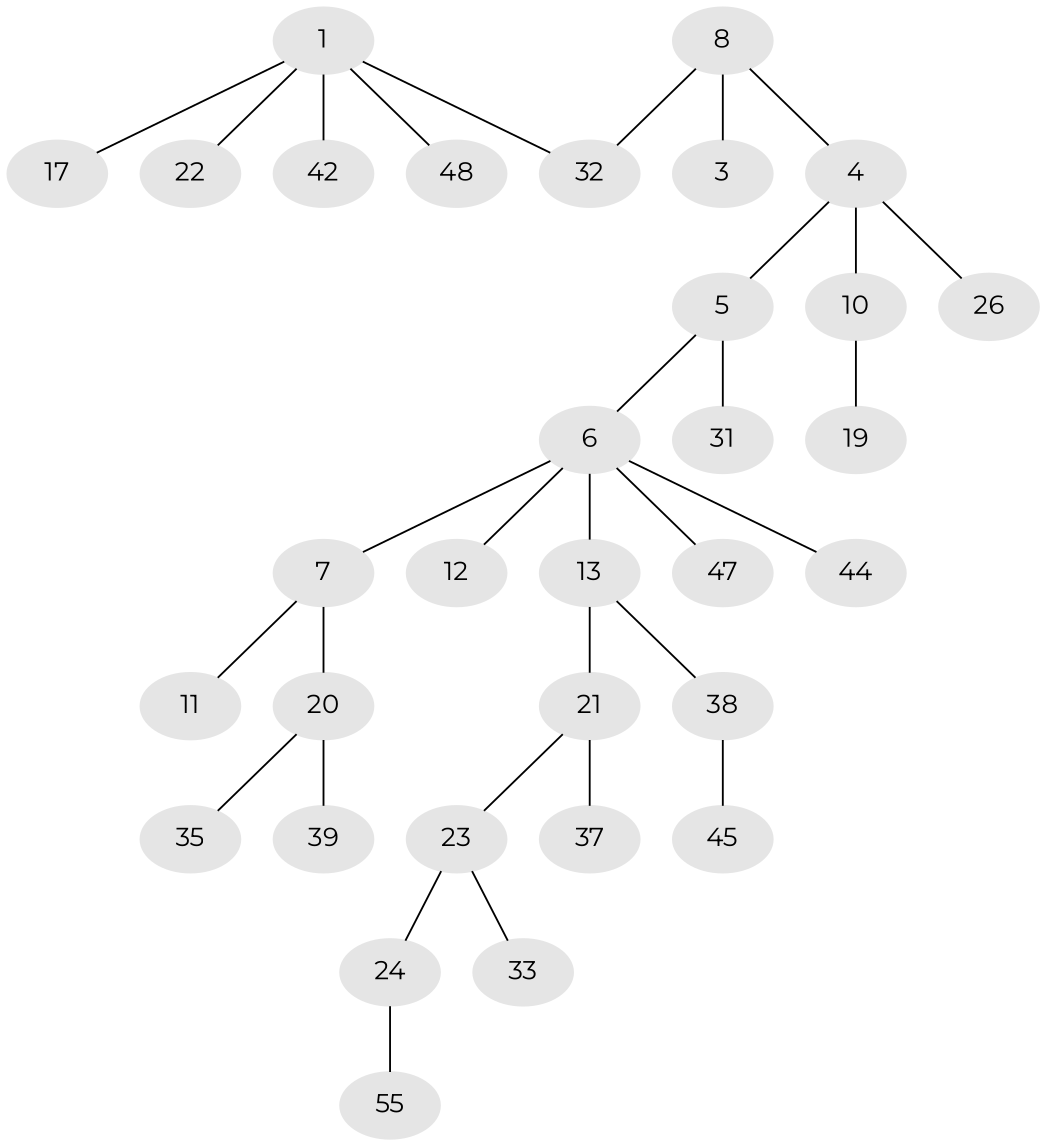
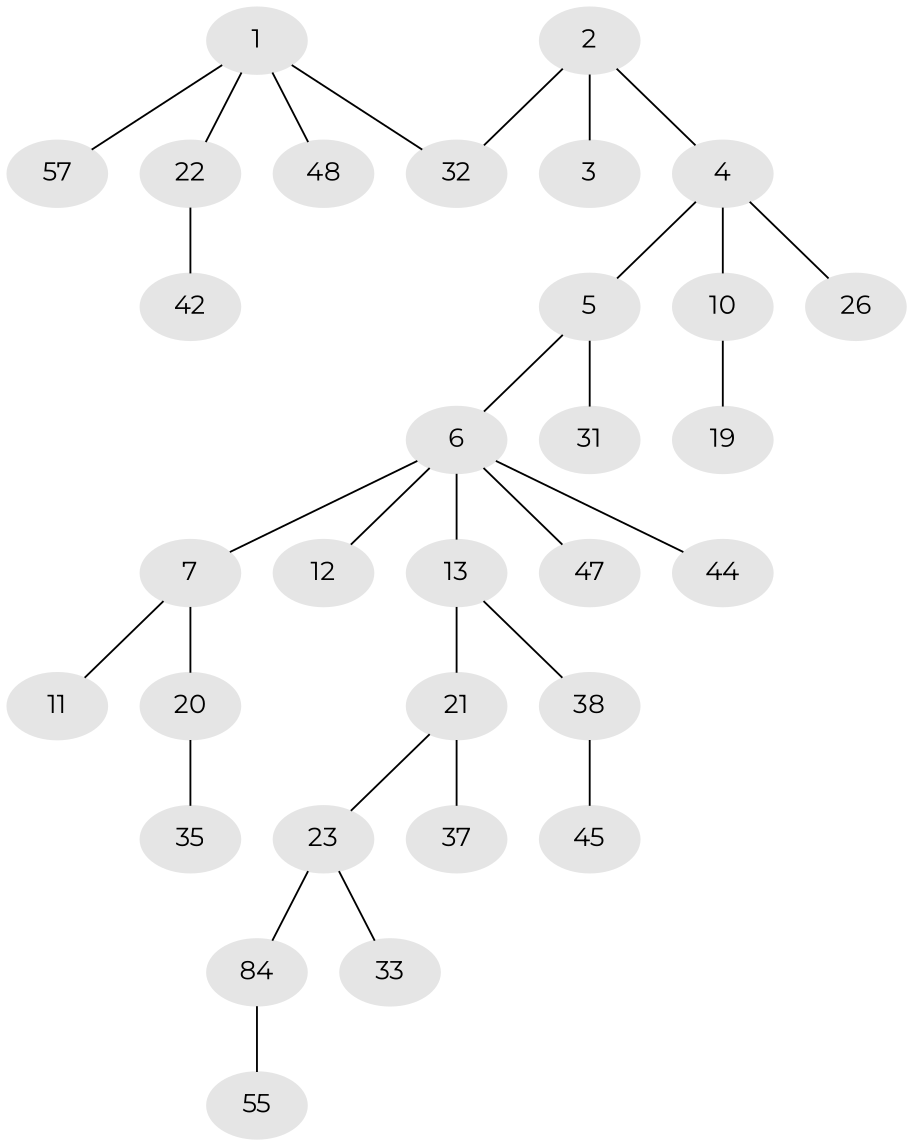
node "8": label "8" -> "2"
edge "1" -- "42": now "22" -- "42"
node "17": label "17" -> "57"
node "39": removed
node "24": label "24" -> "84"
